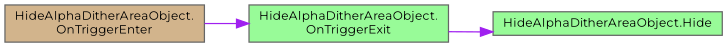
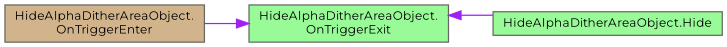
edge "HideAlphaDitherAreaObject. OnTriggerExit" -> "HideAlphaDitherAreaObject.Hide": reversed
